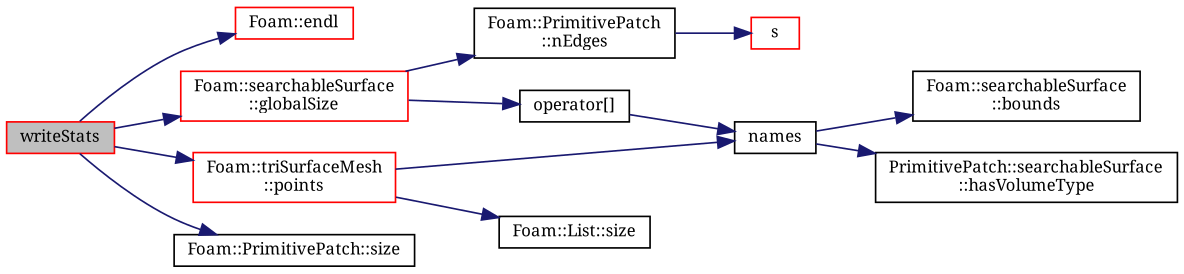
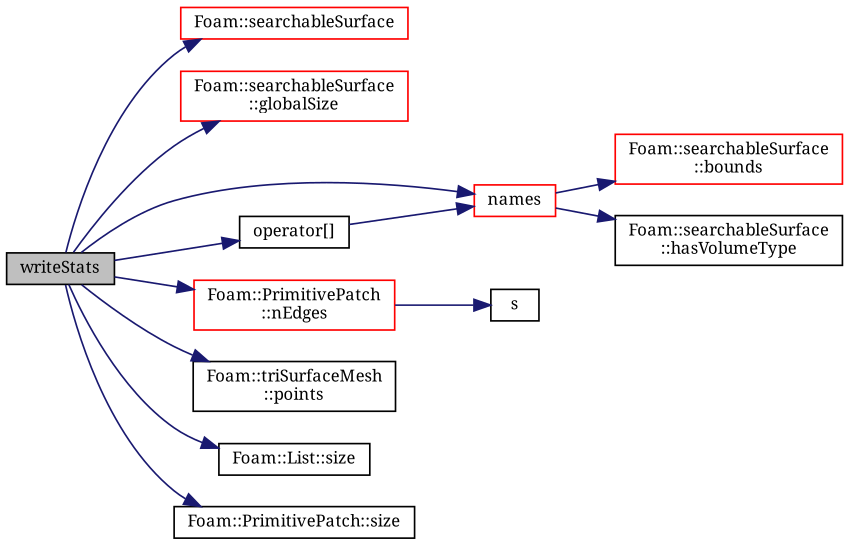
node "Foam::endl": label "Foam::endl" -> "Foam::searchableSurface"
node "Foam::PrimitivePatch ::nEdges": color black -> red
node "s": color red -> black
edge "Foam::searchableSurface ::globalSize" -> "Foam::PrimitivePatch ::nEdges": now "writeStats" -> "Foam::PrimitivePatch ::nEdges"
node "Foam::searchableSurface ::bounds": color black -> red
edge "Foam::searchableSurface ::globalSize" -> "operator[]": now "writeStats" -> "operator[]"
node "writeStats": color red -> black
node "names": color black -> red
edge "Foam::triSurfaceMesh ::points" -> "names": now "writeStats" -> "names"
node "Foam::triSurfaceMesh ::points": color red -> black
node "PrimitivePatch::searchableSurface ::hasVolumeType": label "PrimitivePatch::searchableSurface ::hasVolumeType" -> "Foam::searchableSurface ::hasVolumeType"
edge "Foam::triSurfaceMesh ::points" -> "Foam::List::size": now "writeStats" -> "Foam::List::size"
